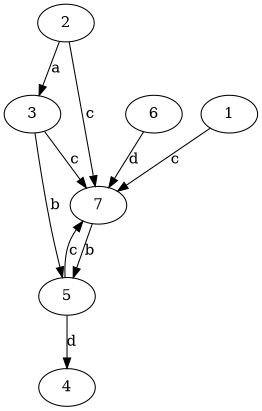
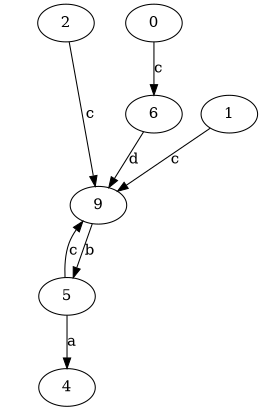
node "0": added
node "3": removed
node "7": label "7" -> "9"
edge "5" -> "4": label "d" -> "a"
